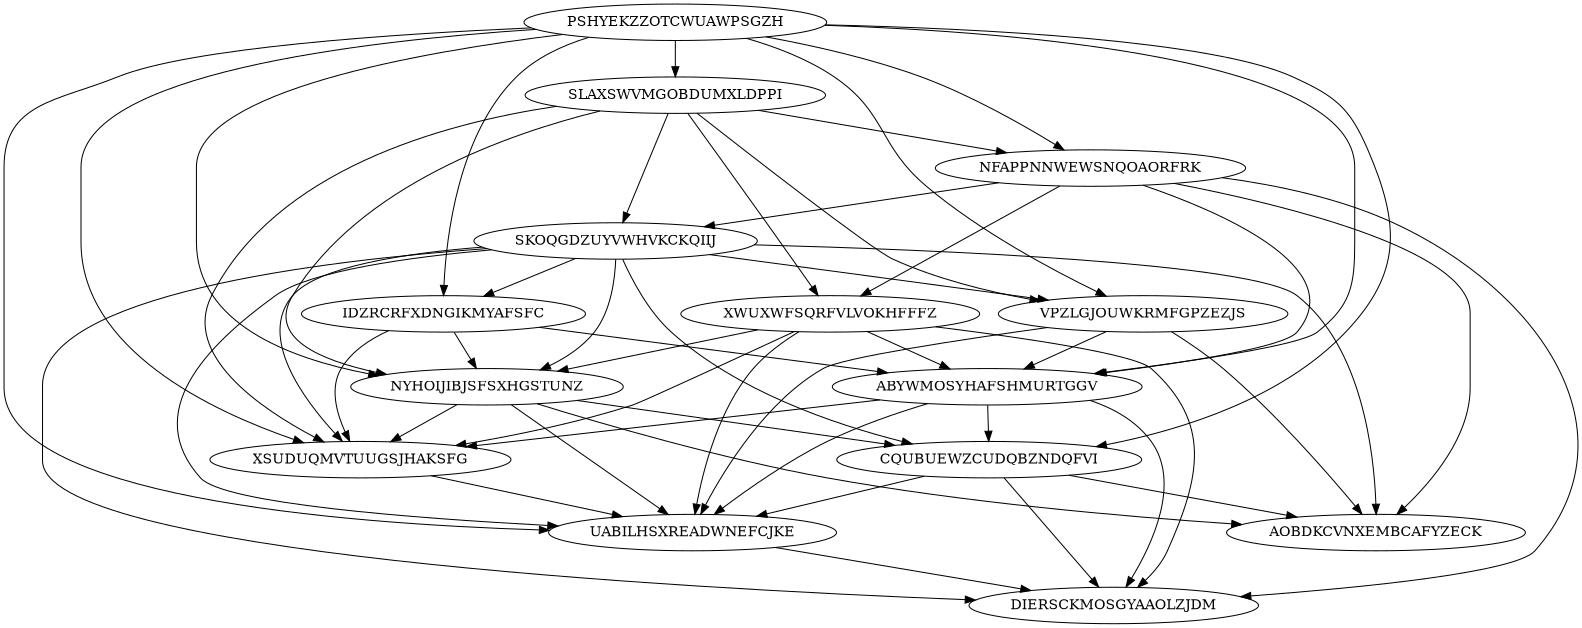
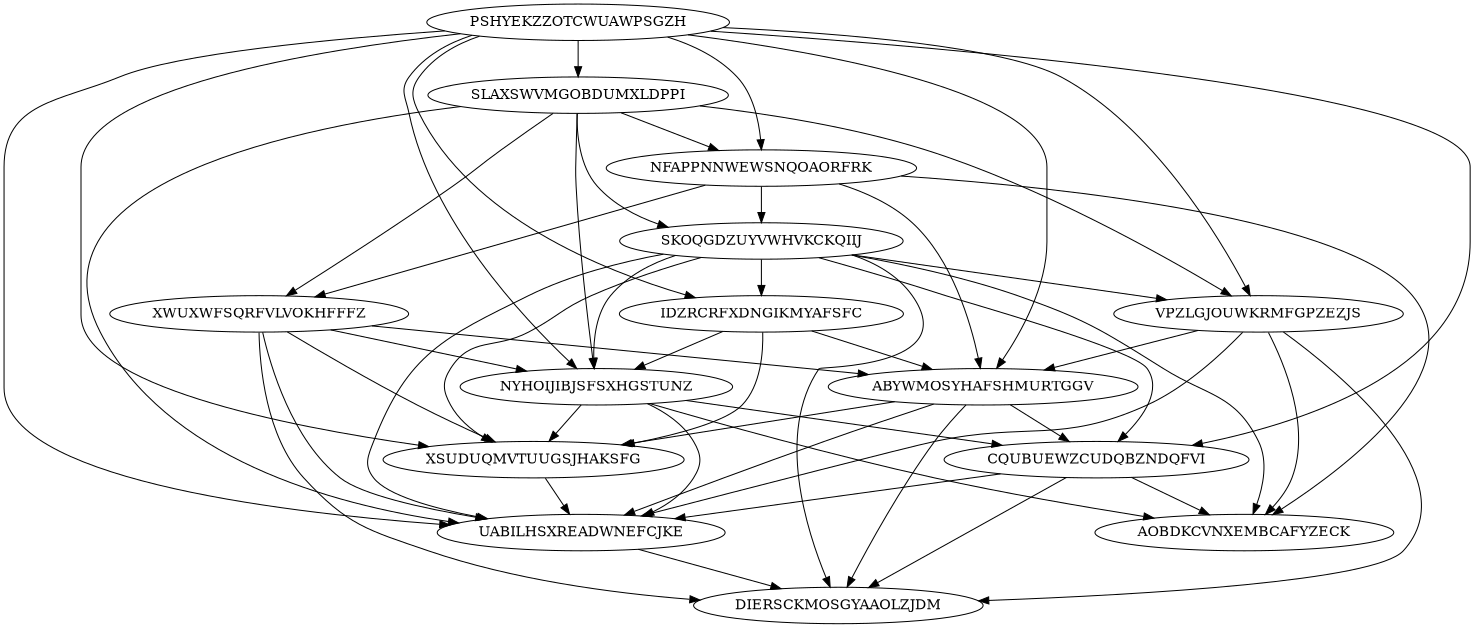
edge "SLAXSWVMGOBDUMXLDPPI" -> "XSUDUQMVTUUGSJHAKSFG": now "SLAXSWVMGOBDUMXLDPPI" -> "UABILHSXREADWNEFCJKE"
edge "NFAPPNNWEWSNQOAORFRK" -> "DIERSCKMOSGYAAOLZJDM": now "VPZLGJOUWKRMFGPZEZJS" -> "DIERSCKMOSGYAAOLZJDM"
